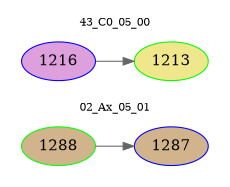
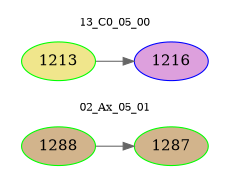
cluster "43_C0_05_00": label "43_C0_05_00" -> "13_C0_05_00"
edge "1216" -> "1213": reversed
node "1287": color blue -> green
